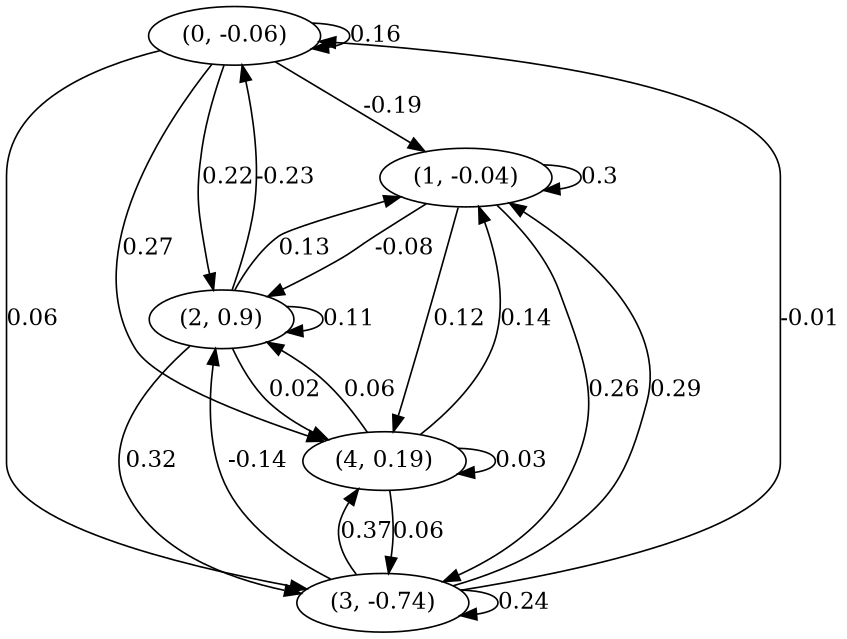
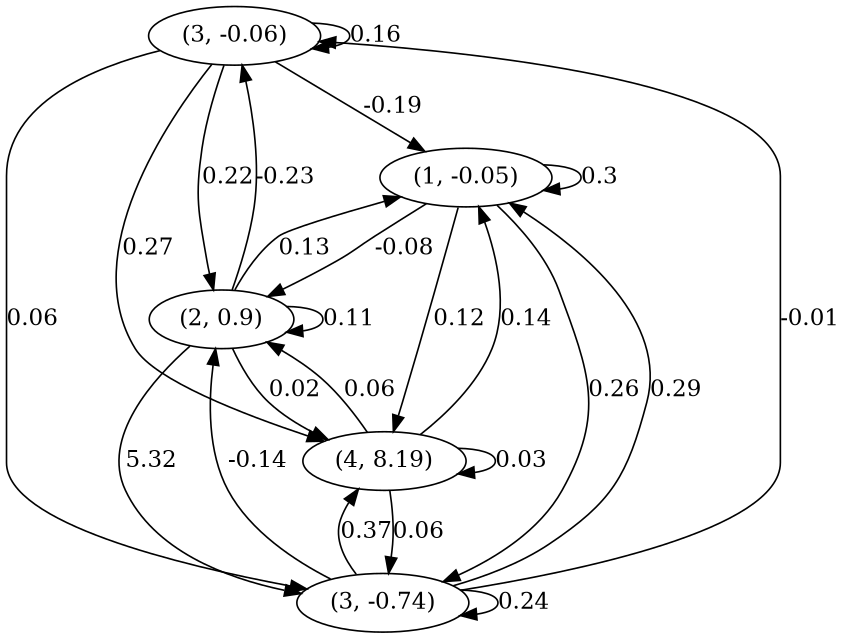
node "(0, -0.06)": label "(0, -0.06)" -> "(3, -0.06)"
node "(1, -0.04)": label "(1, -0.04)" -> "(1, -0.05)"
edge "(2, 0.9)" -> "(3, -0.74)": label "0.32" -> "5.32"
node "(4, 0.19)": label "(4, 0.19)" -> "(4, 8.19)"
